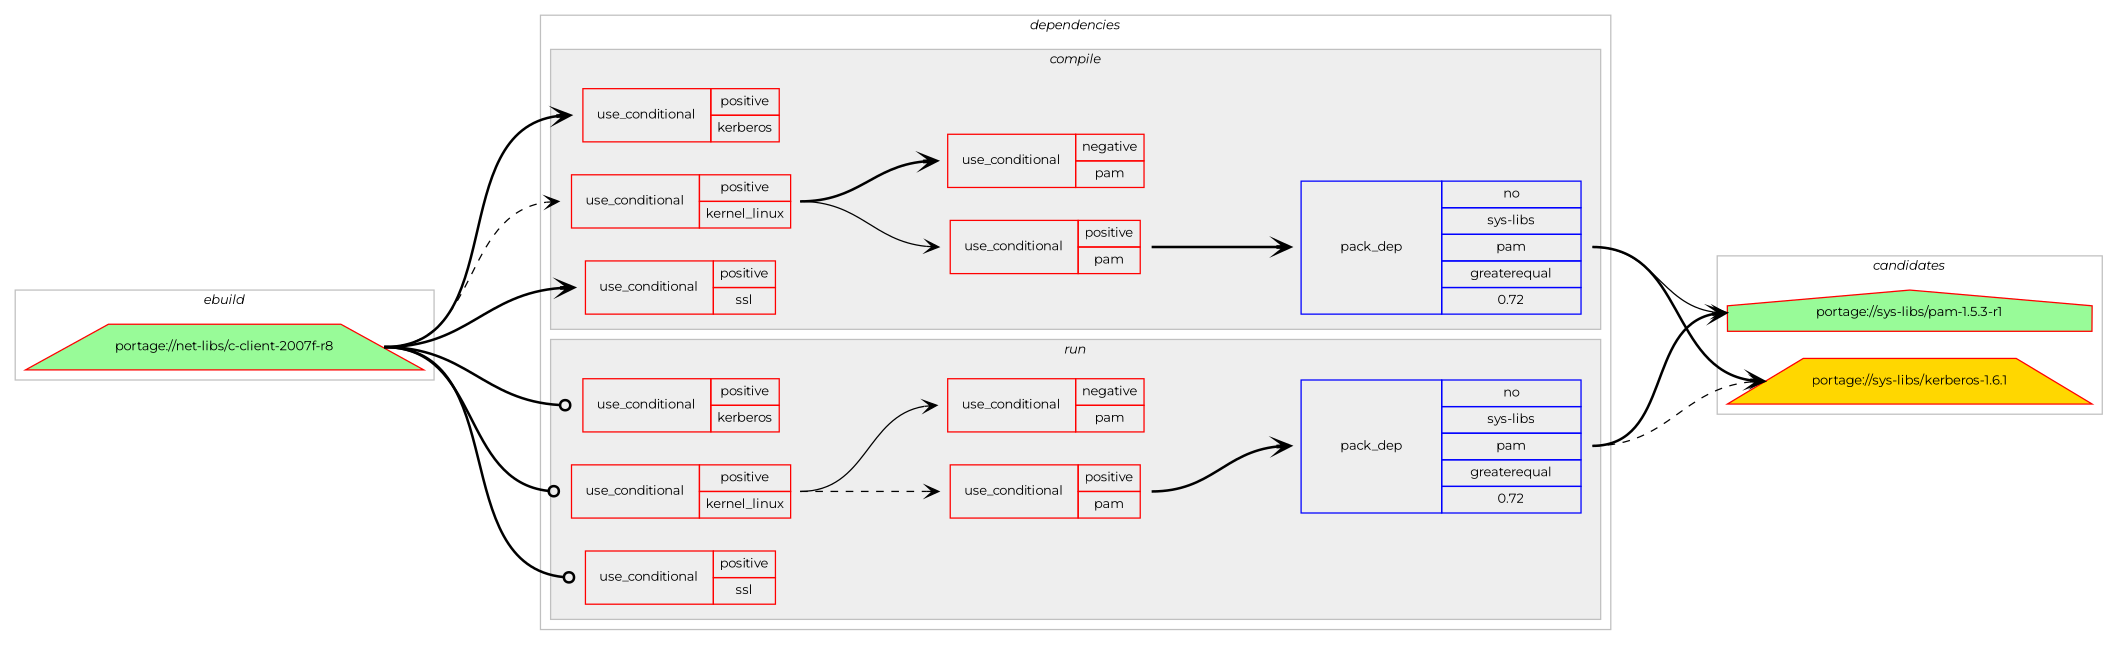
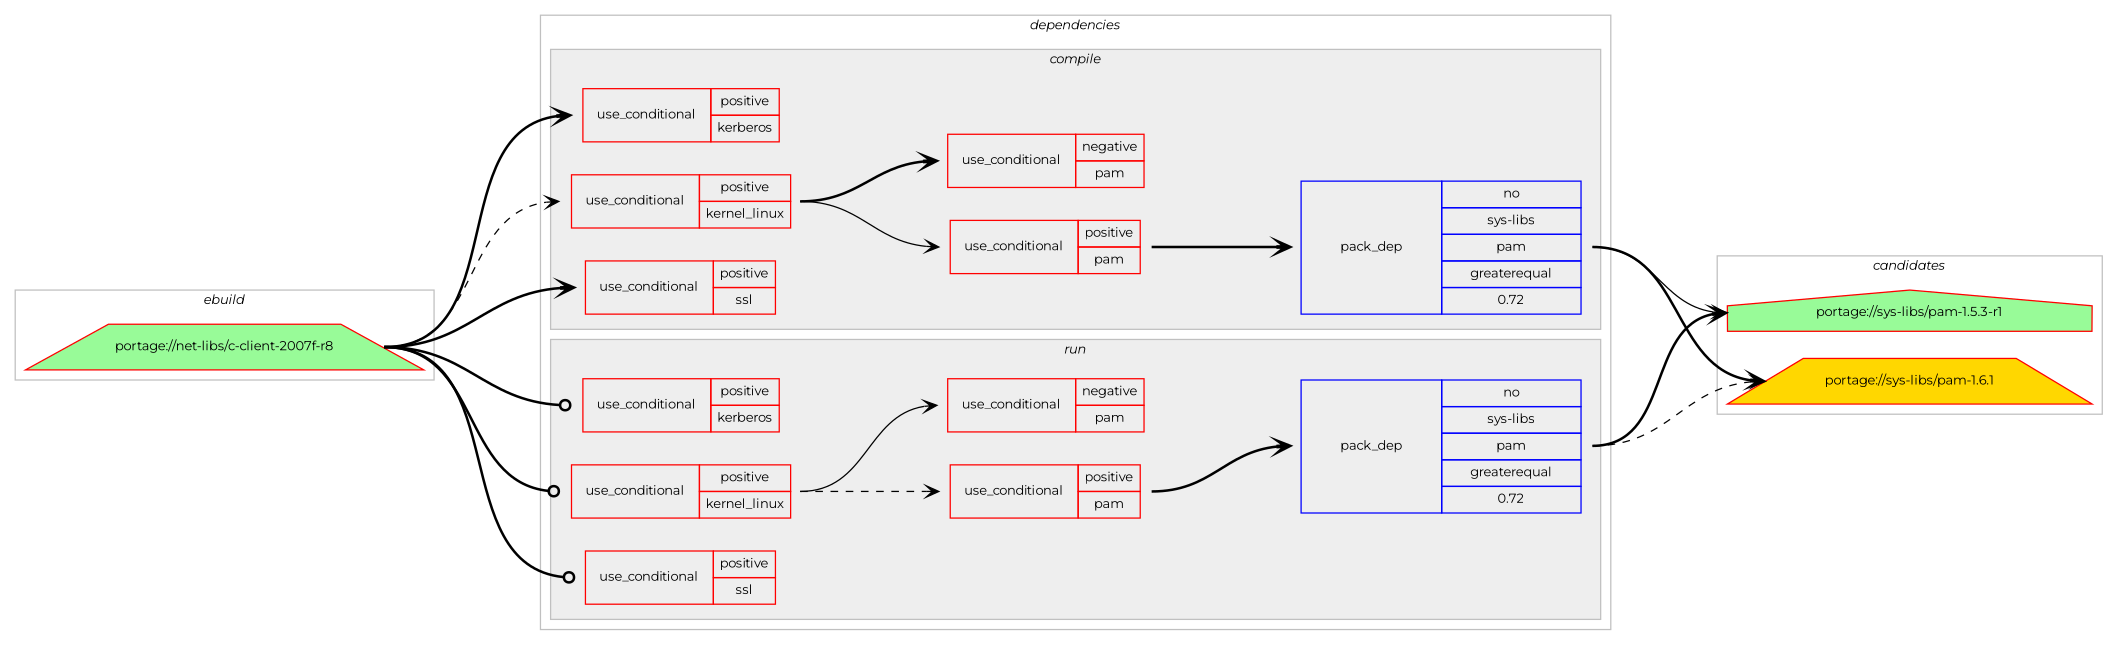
node "portage://sys-libs/kerberos-1.6.1": label "portage://sys-libs/kerberos-1.6.1" -> "portage://sys-libs/pam-1.6.1"
